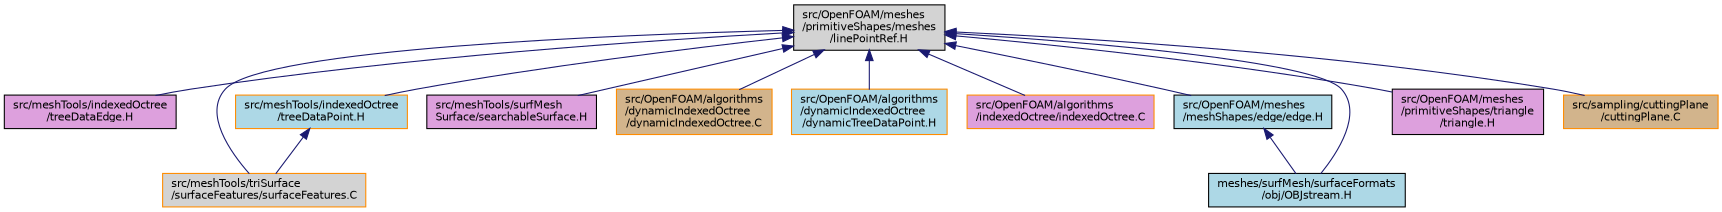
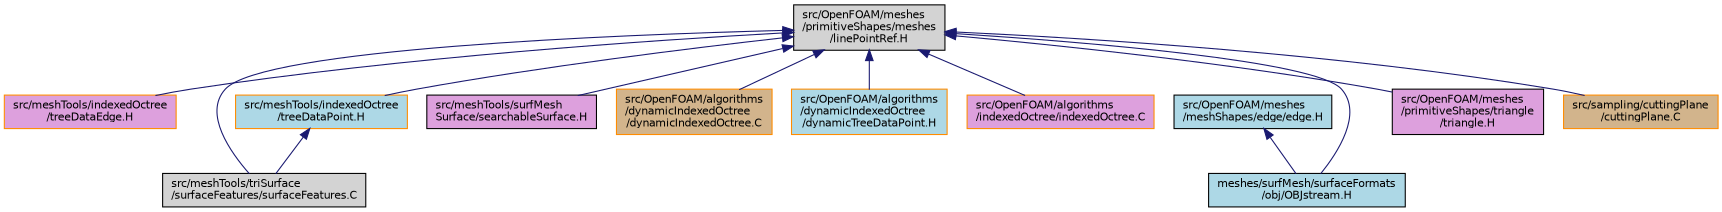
edge "src/OpenFOAM/meshes /meshShapes/edge/edge.H" -> "src/OpenFOAM/meshes /primitiveShapes/meshes /linePointRef.H": removed
node "src/meshTools/indexedOctree /treeDataEdge.H": color black -> darkorange
node "src/meshTools/triSurface /surfaceFeatures/surfaceFeatures.C": color darkorange -> black
